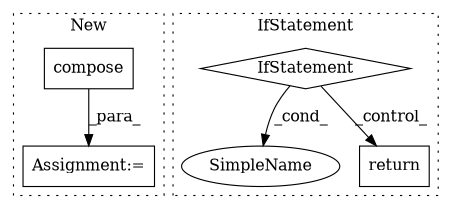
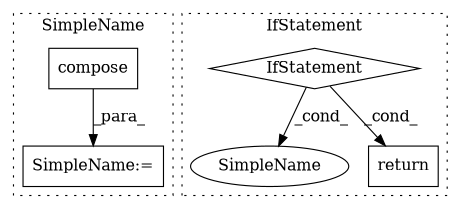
cluster "New": label "New" -> "SimpleName"
edge "IfStatement" -> "return": label "_control_" -> "_cond_"
node "Assignment:=": label "Assignment:=" -> "SimpleName:="
